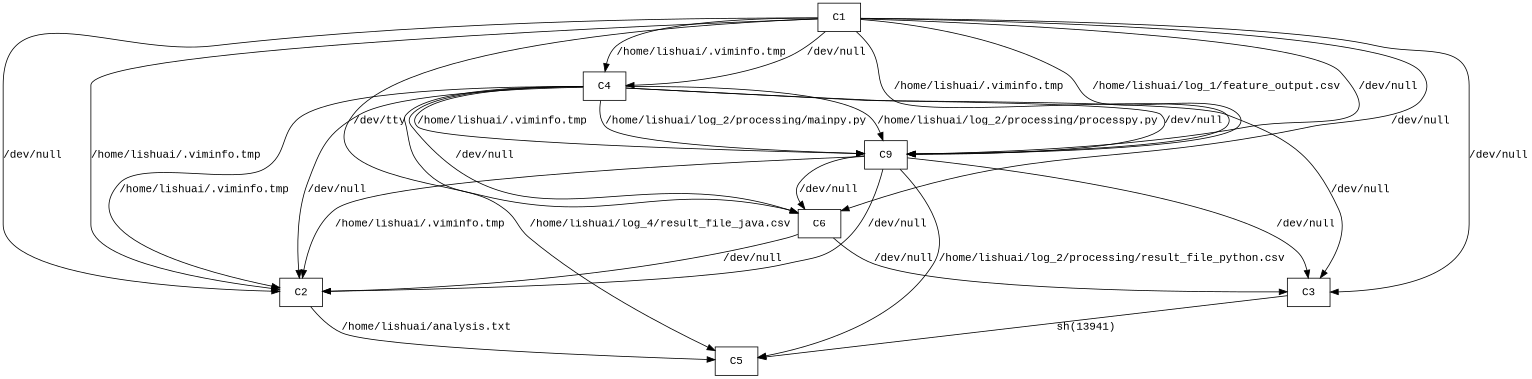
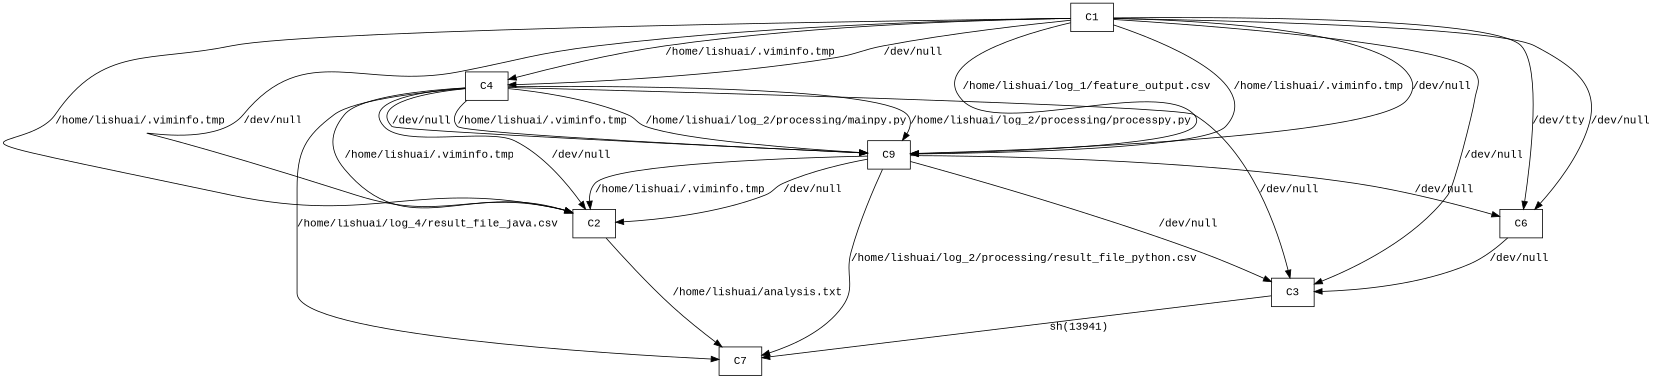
edge "C4" -> "C6": removed, label "/dev/null"
edge "C6" -> "C2": removed, label "/dev/null"
node "C5": label "C5" -> "C7"
